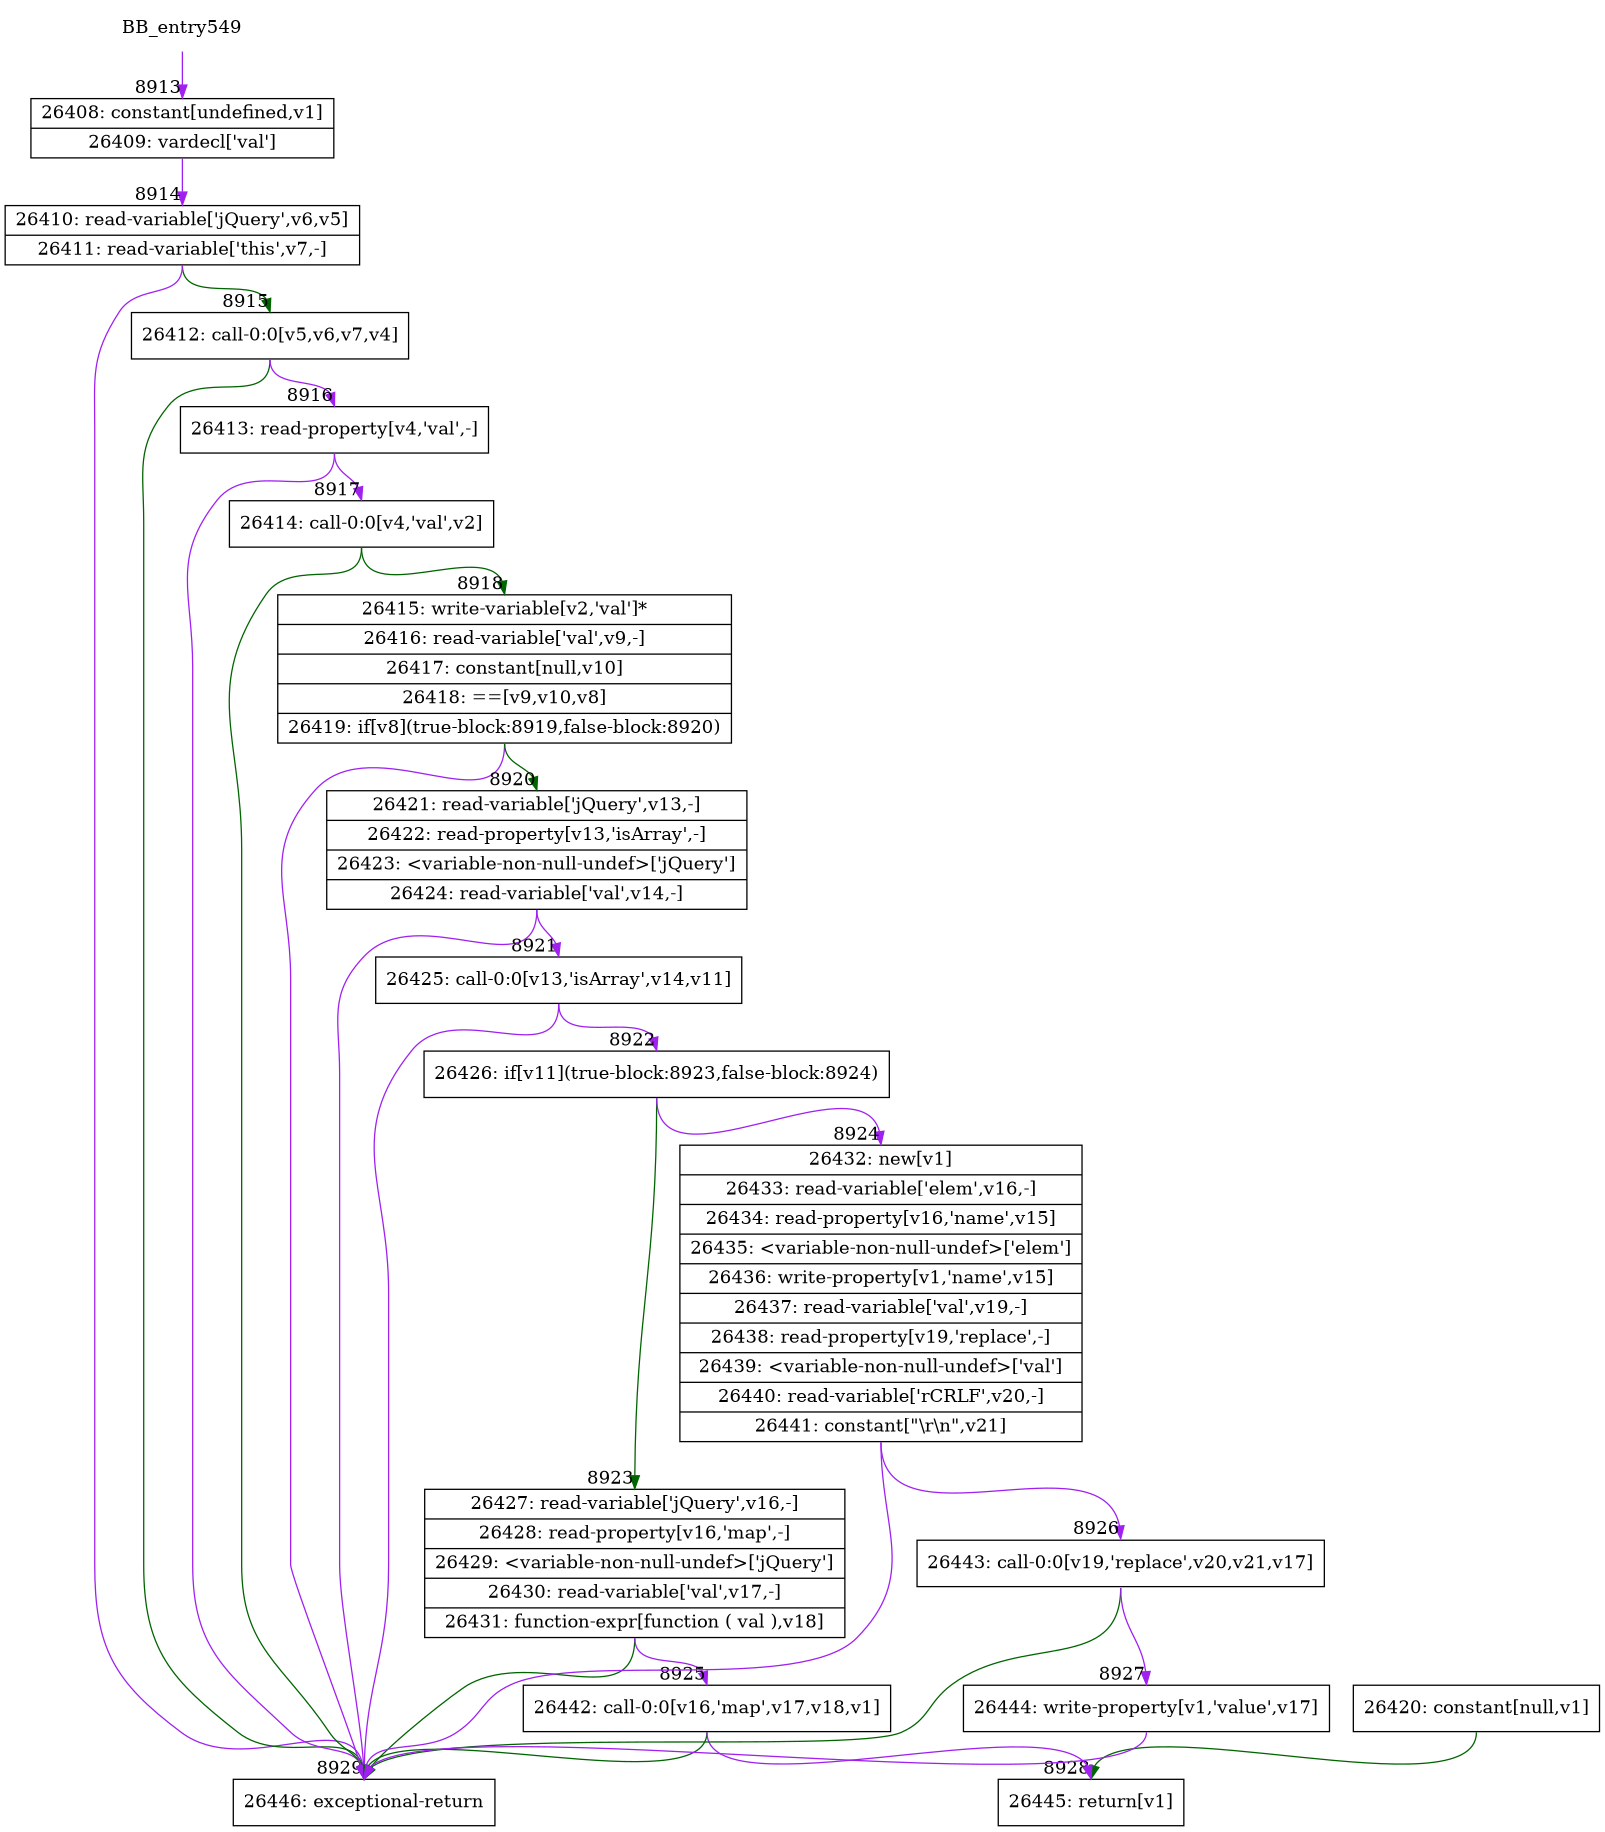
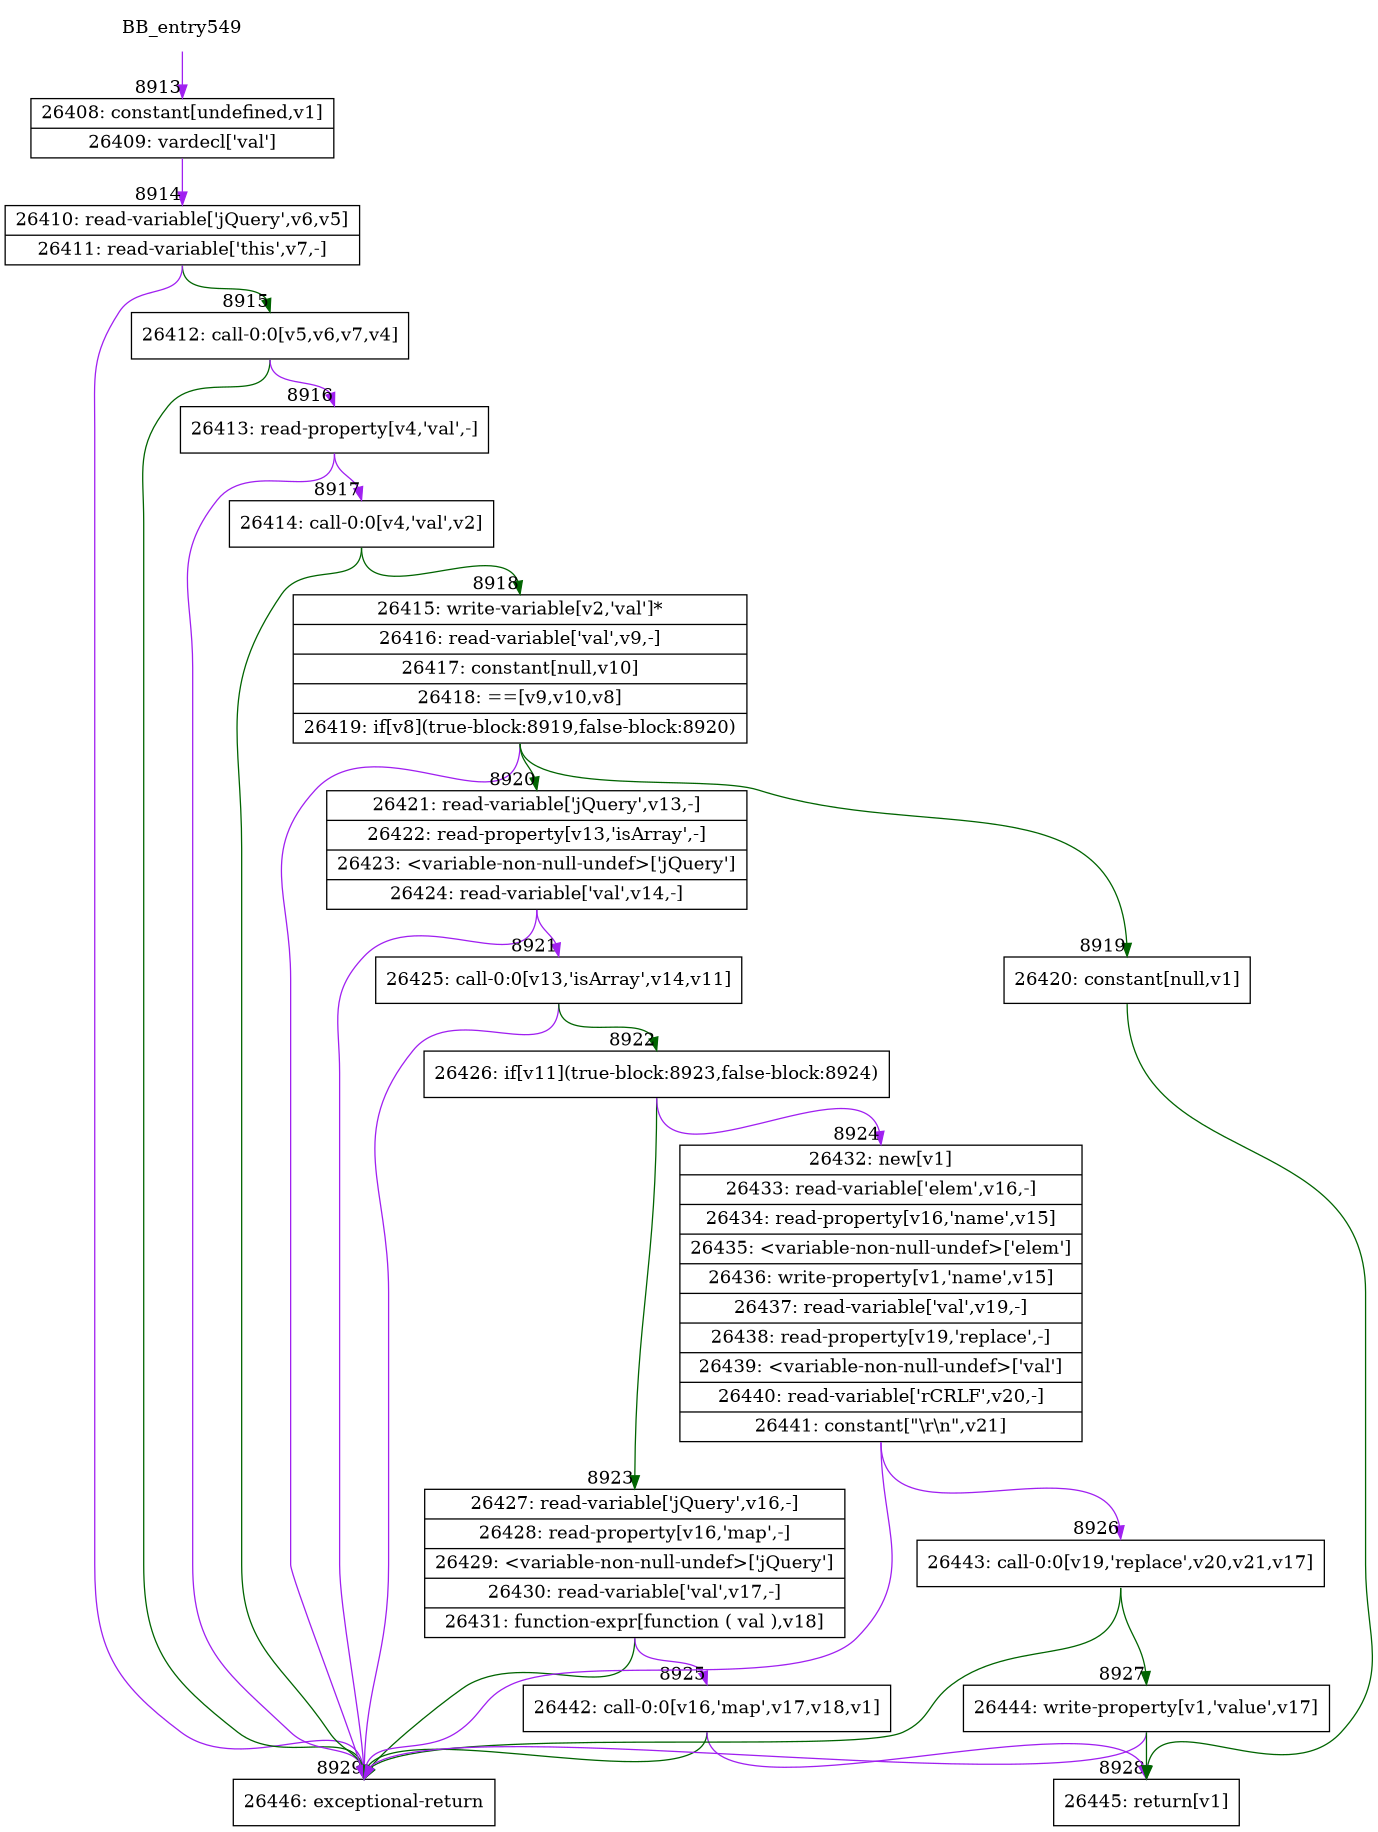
edge "26415: write-variable[v2,'val']*" -> "26420: constant[null,v1]": added
edge "26425: call-0:0[v13,'isArray',v14,v11]" -> "26426: if[v11](true-block:8923,false-block:8924)": color purple -> darkgreen
edge "26443: call-0:0[v19,'replace',v20,v21,v17]" -> "26444: write-property[v1,'value',v17]": color purple -> darkgreen
edge "26444: write-property[v1,'value',v17]" -> "26445: return[v1]": added
